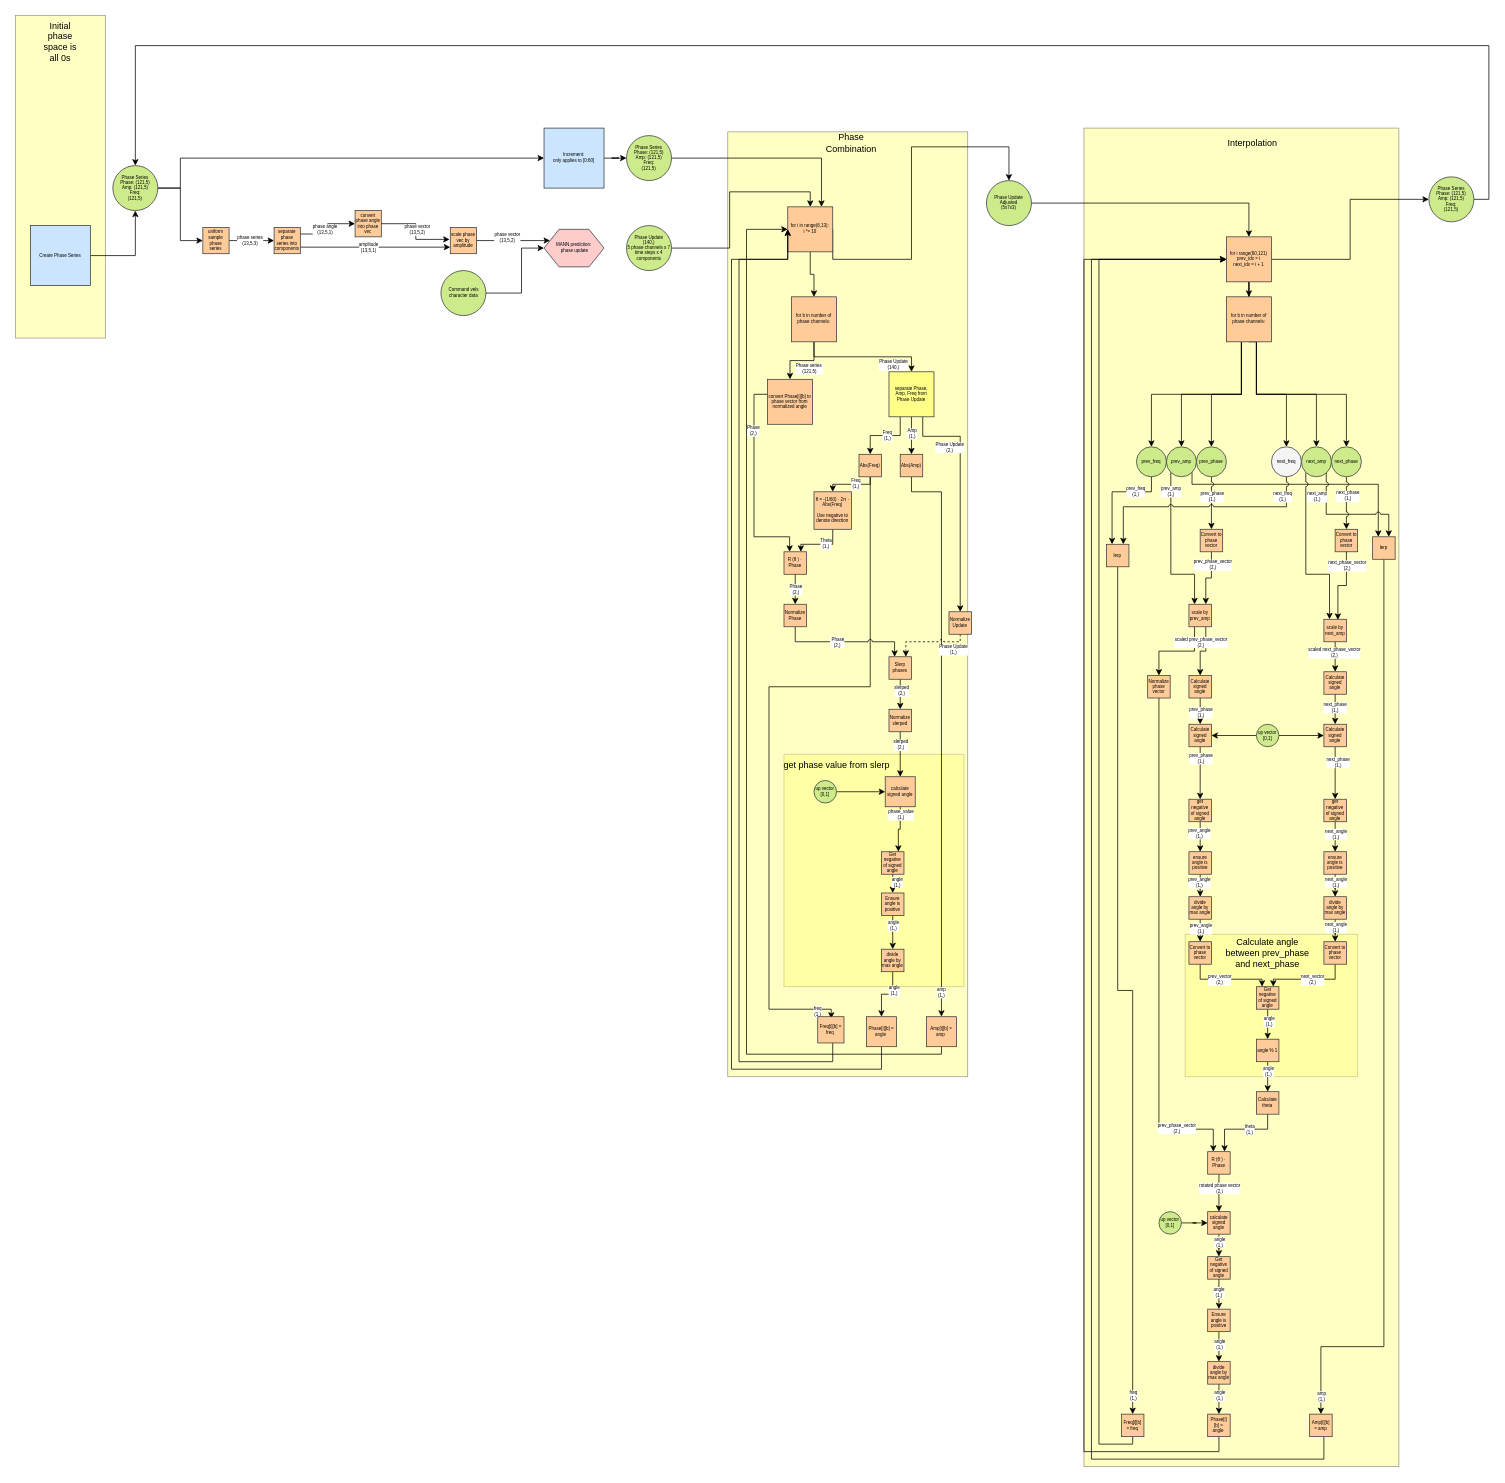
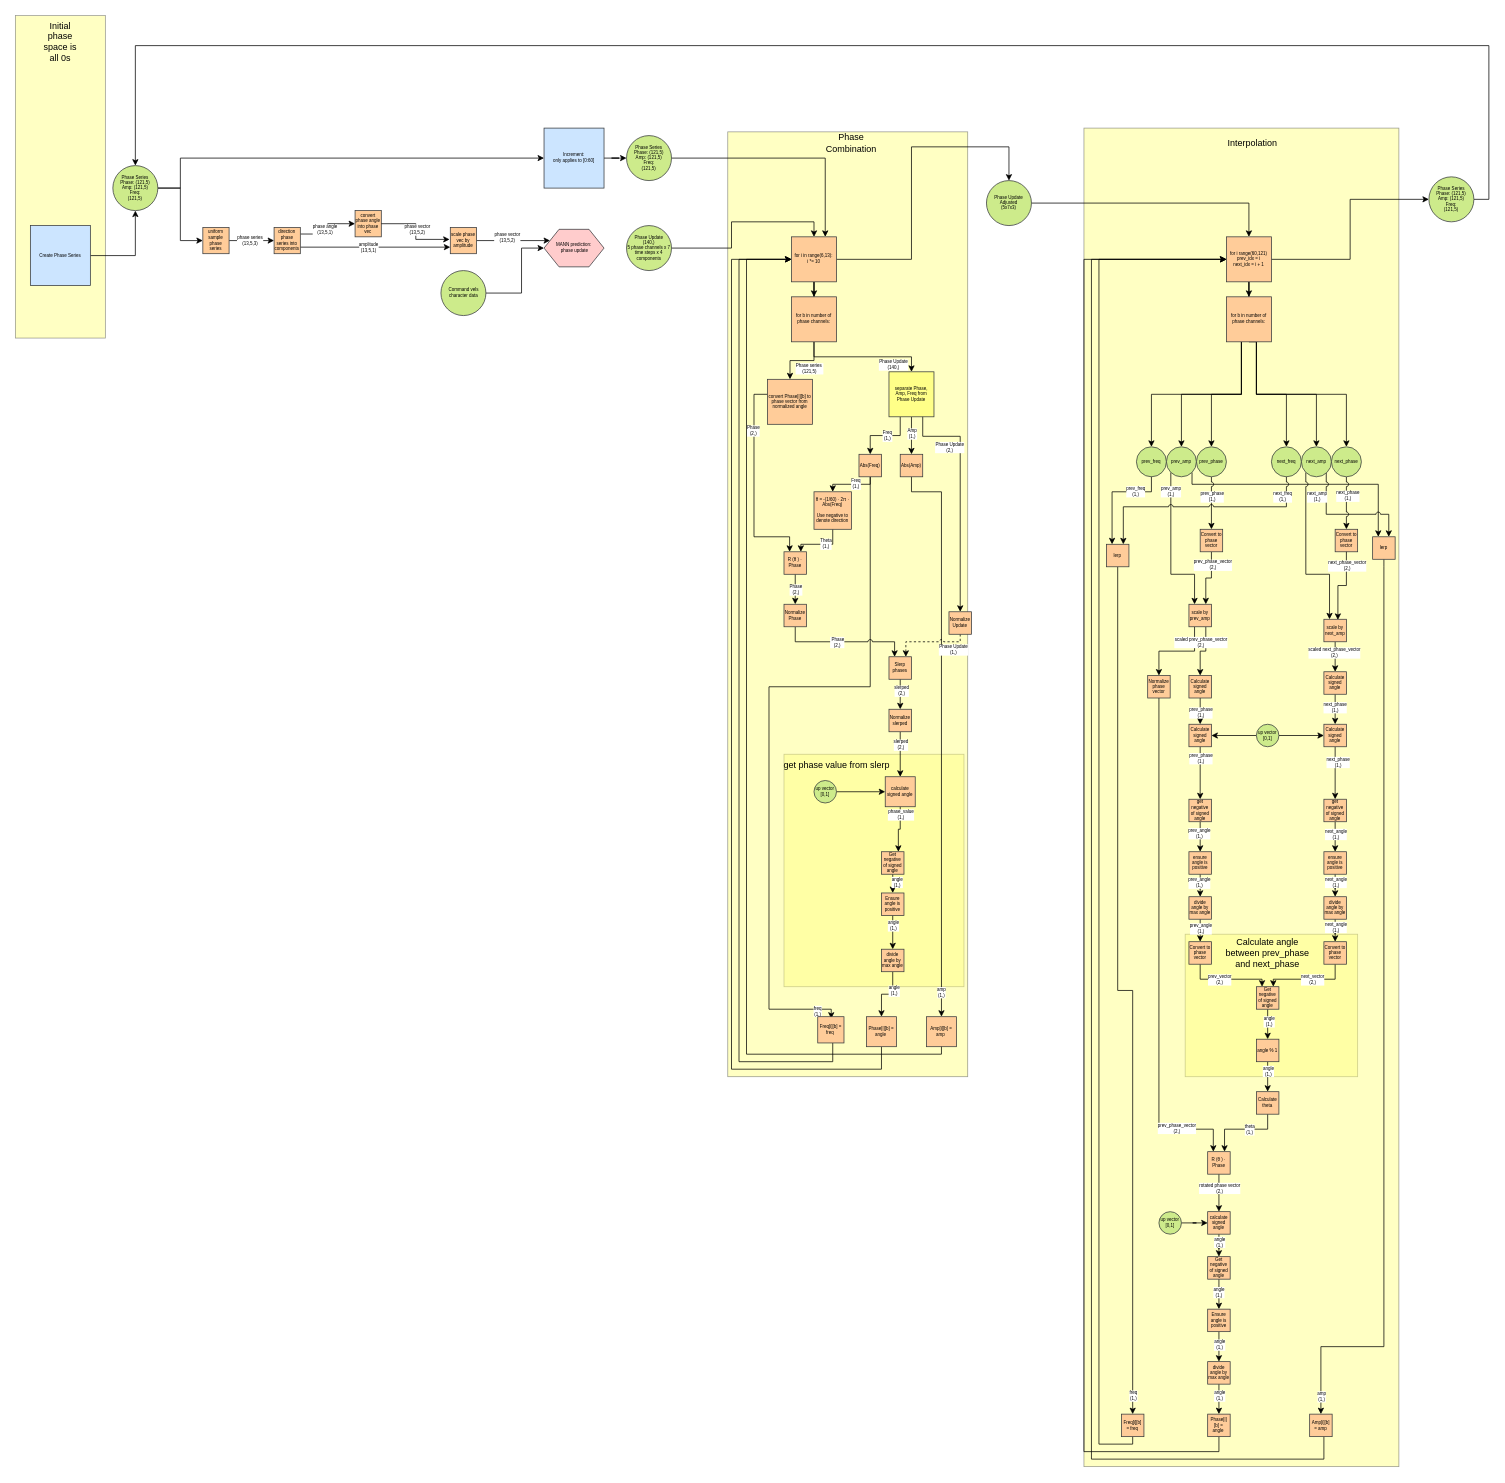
node "for i in range(6,13): i *= 10": moved (810, 229) -> (814, 259)
node "separate phase series into components": label "separate phase series into components" -> "direction phase series into components"
node "next_freq": fillcolor #f5f5f5 -> #cdeb8b
